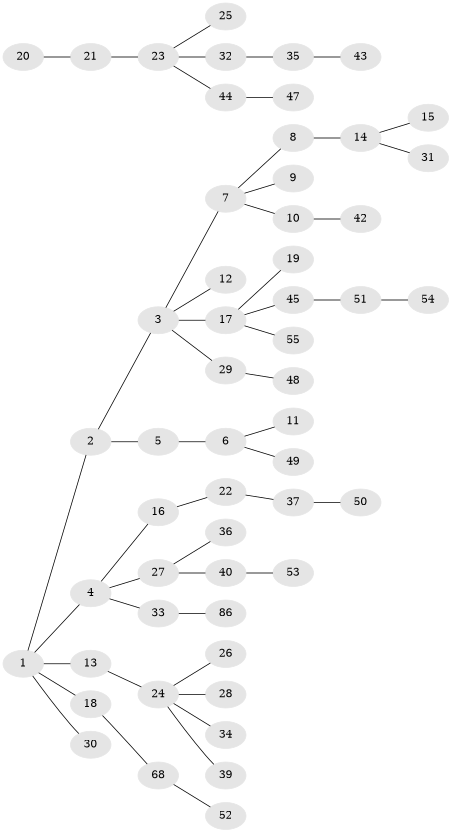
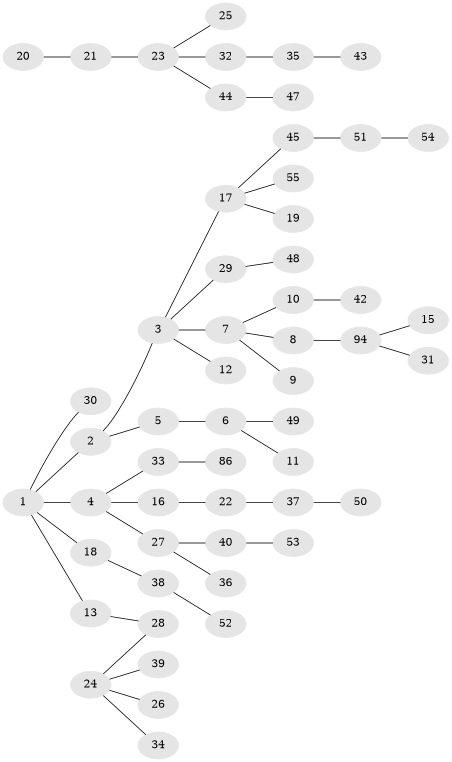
node "14": label "14" -> "94"
edge "13" -- "24": now "13" -- "28"
node "68": label "68" -> "38"
